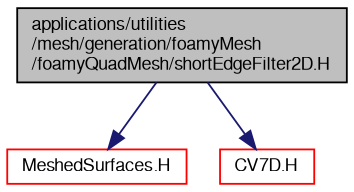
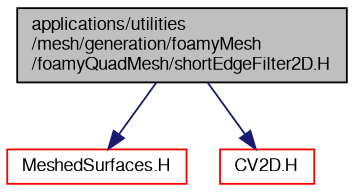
node "CV7D.H": label "CV7D.H" -> "CV2D.H"
